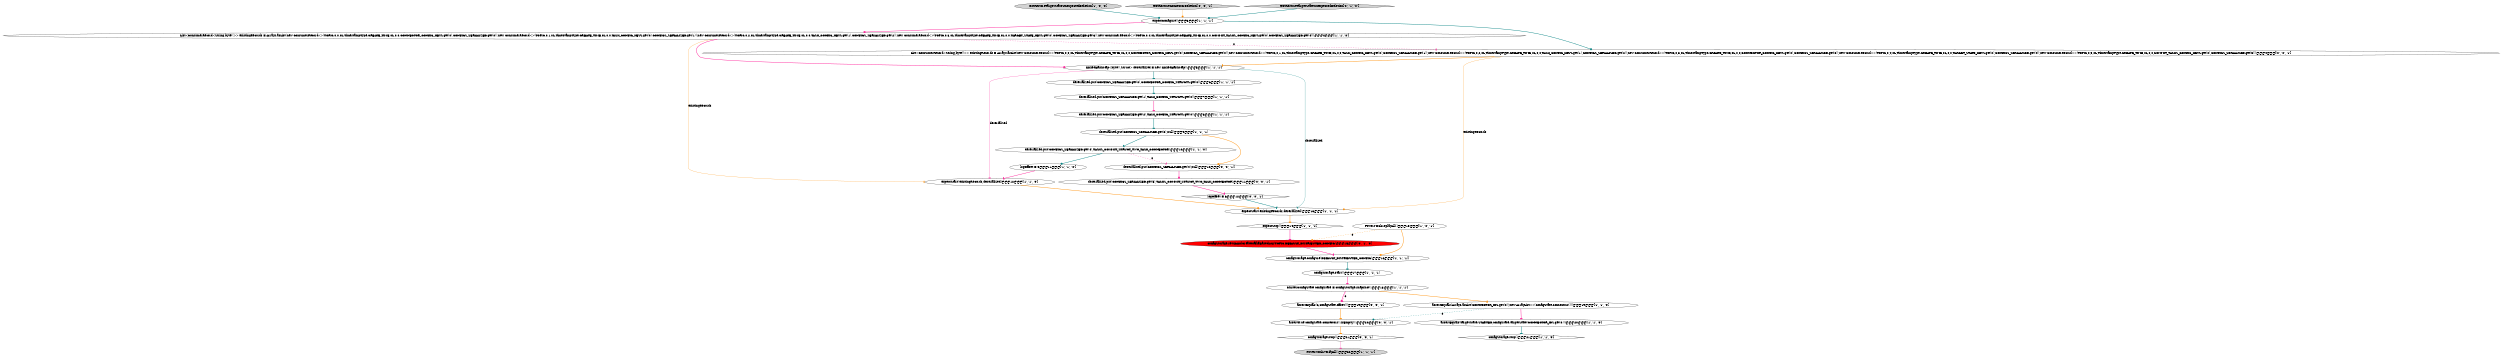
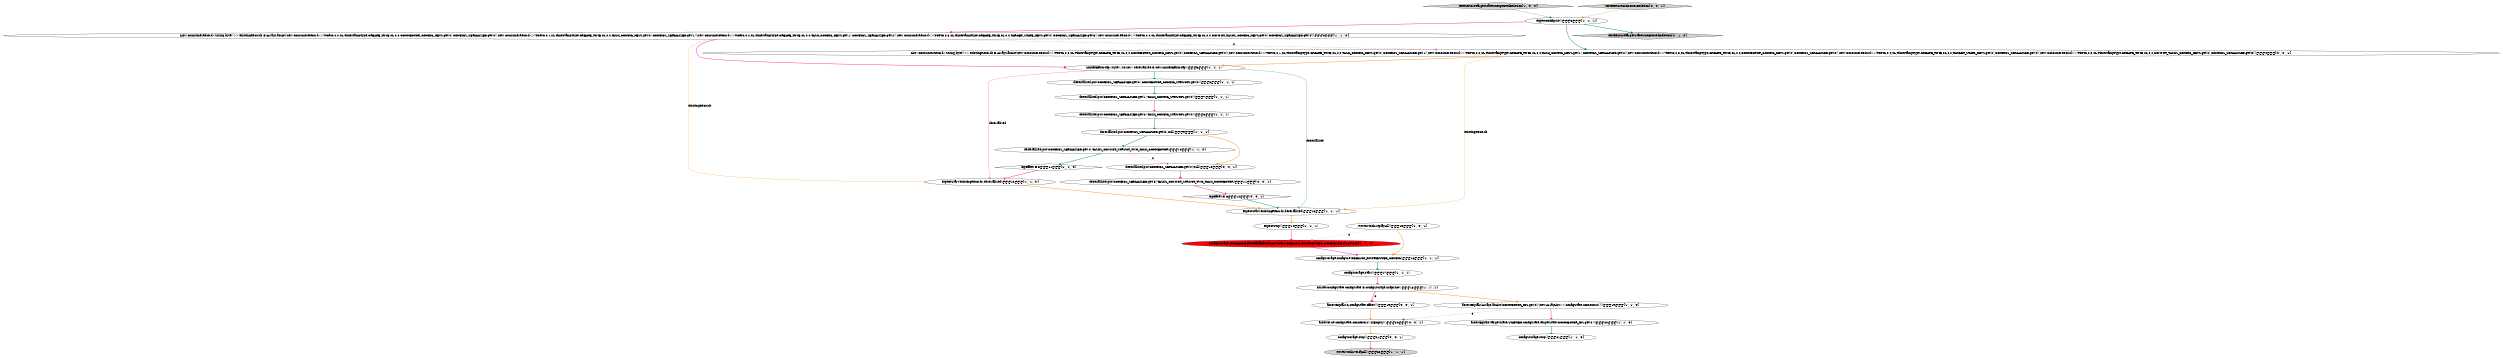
node "testRestoreTargetStateUnexpectedDeletion['1', '0', '0']": shape ellipse -> diamond
edge "testRestoreTargetStateUnexpectedDeletion['0', '1', '0']" -> "expectConfigure()@@@3@@@['1', '1', '1']": reversed
edge "testRestoreTargetStateUnexpectedDeletion['1', '0', '0']" -> "expectConfigure()@@@3@@@['1', '1', '1']": style bold -> solid
node "logOffset = 5@@@11@@@['1', '1', '0']": shape ellipse -> diamond
node "expectStop()@@@14@@@['1', '1', '1']": shape diamond -> ellipse
node "configStorage.stop()@@@21@@@['0', '0', '1']": shape diamond -> ellipse
node "configStorage.stop()@@@21@@@['1', '1', '0']": shape diamond -> ellipse
edge "configStorage.stop()@@@21@@@['0', '0', '1']" -> "PowerMock.verifyAll()@@@22@@@['1', '1', '1']": style solid -> bold
